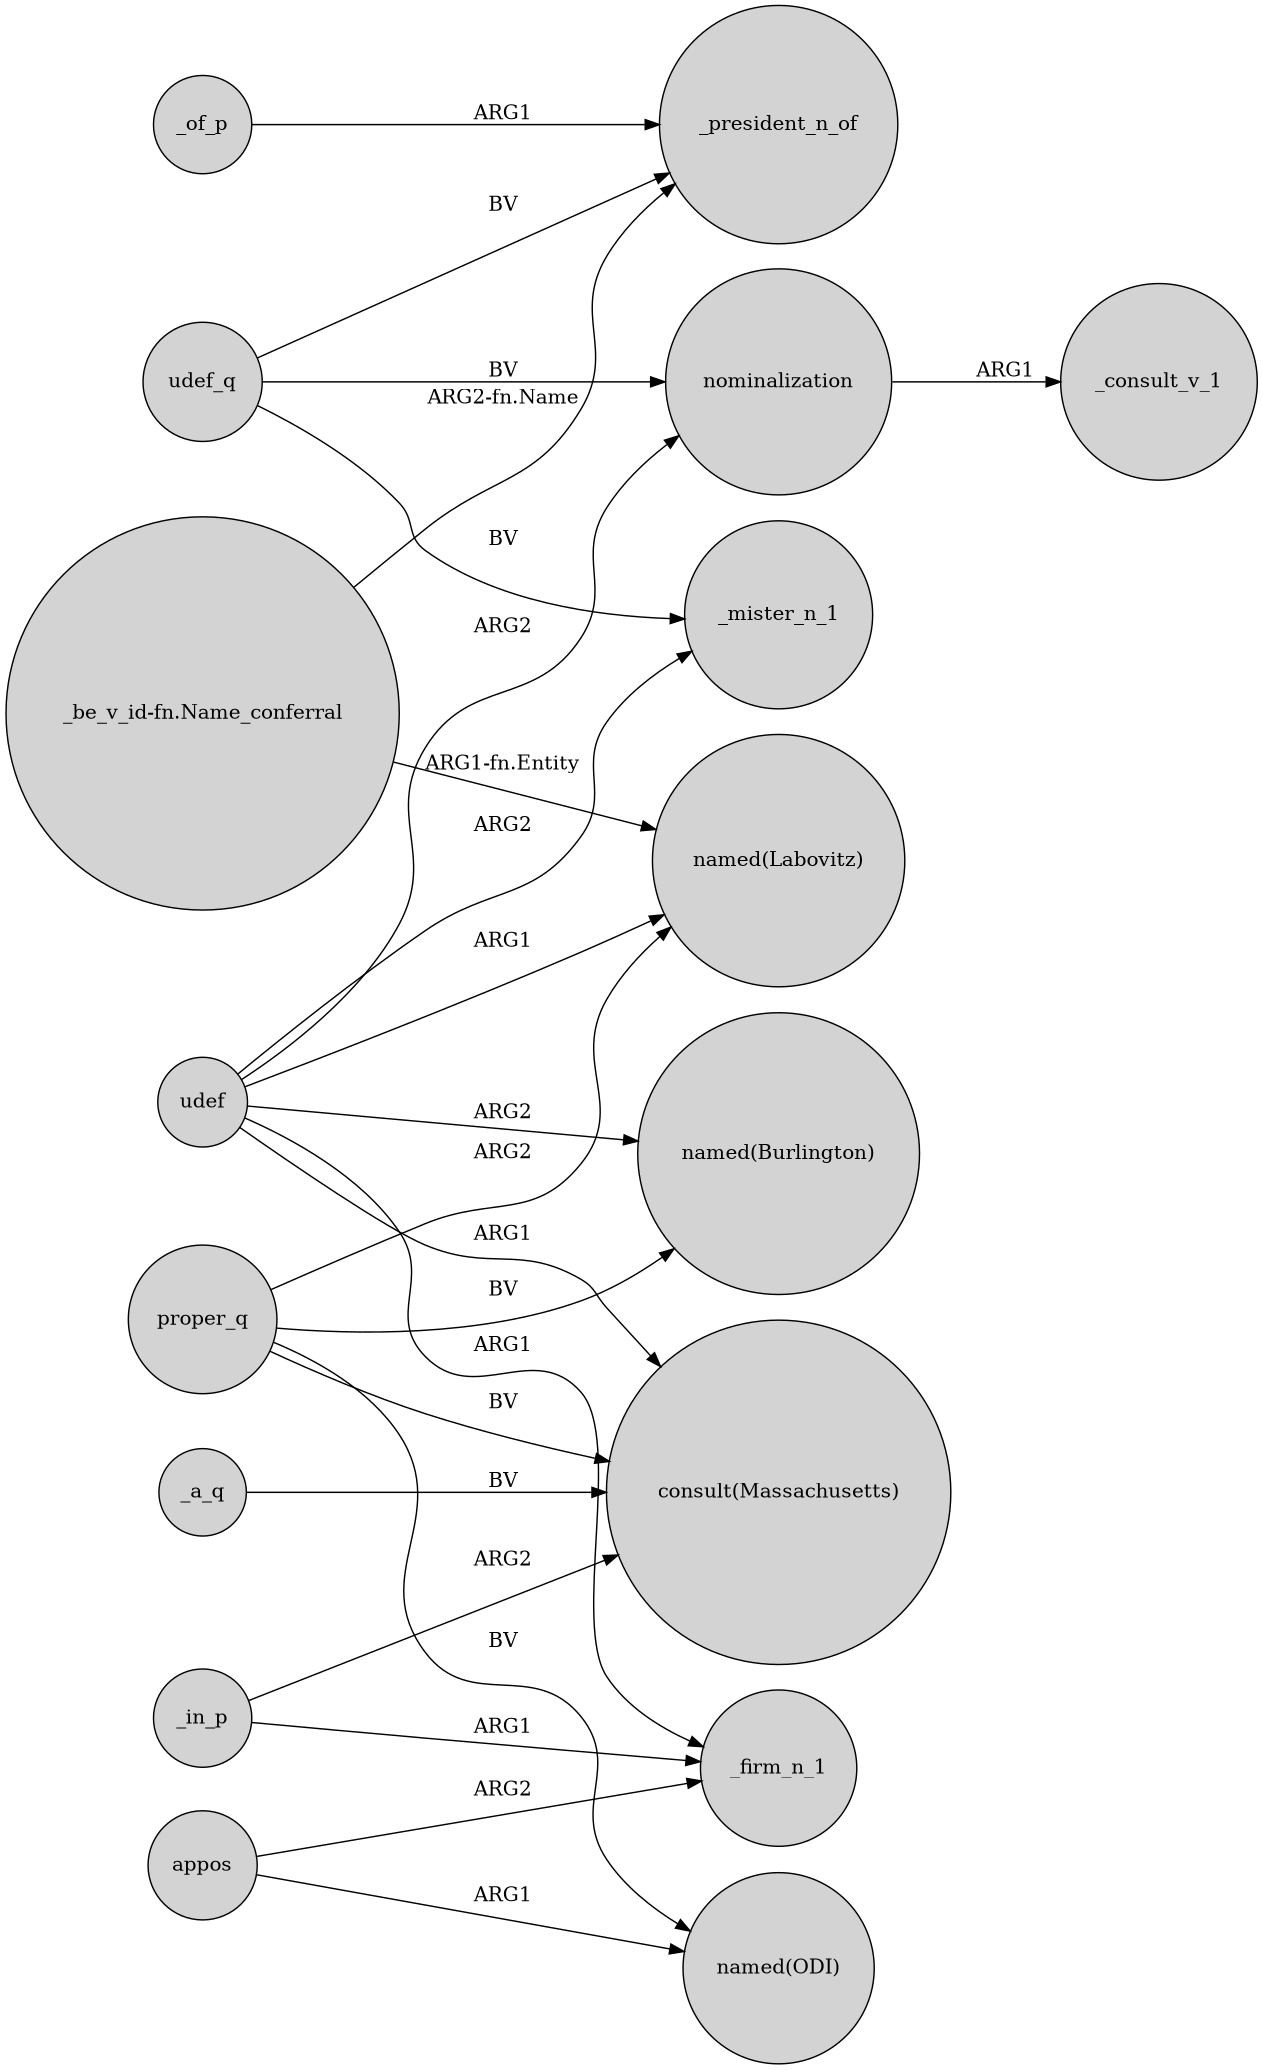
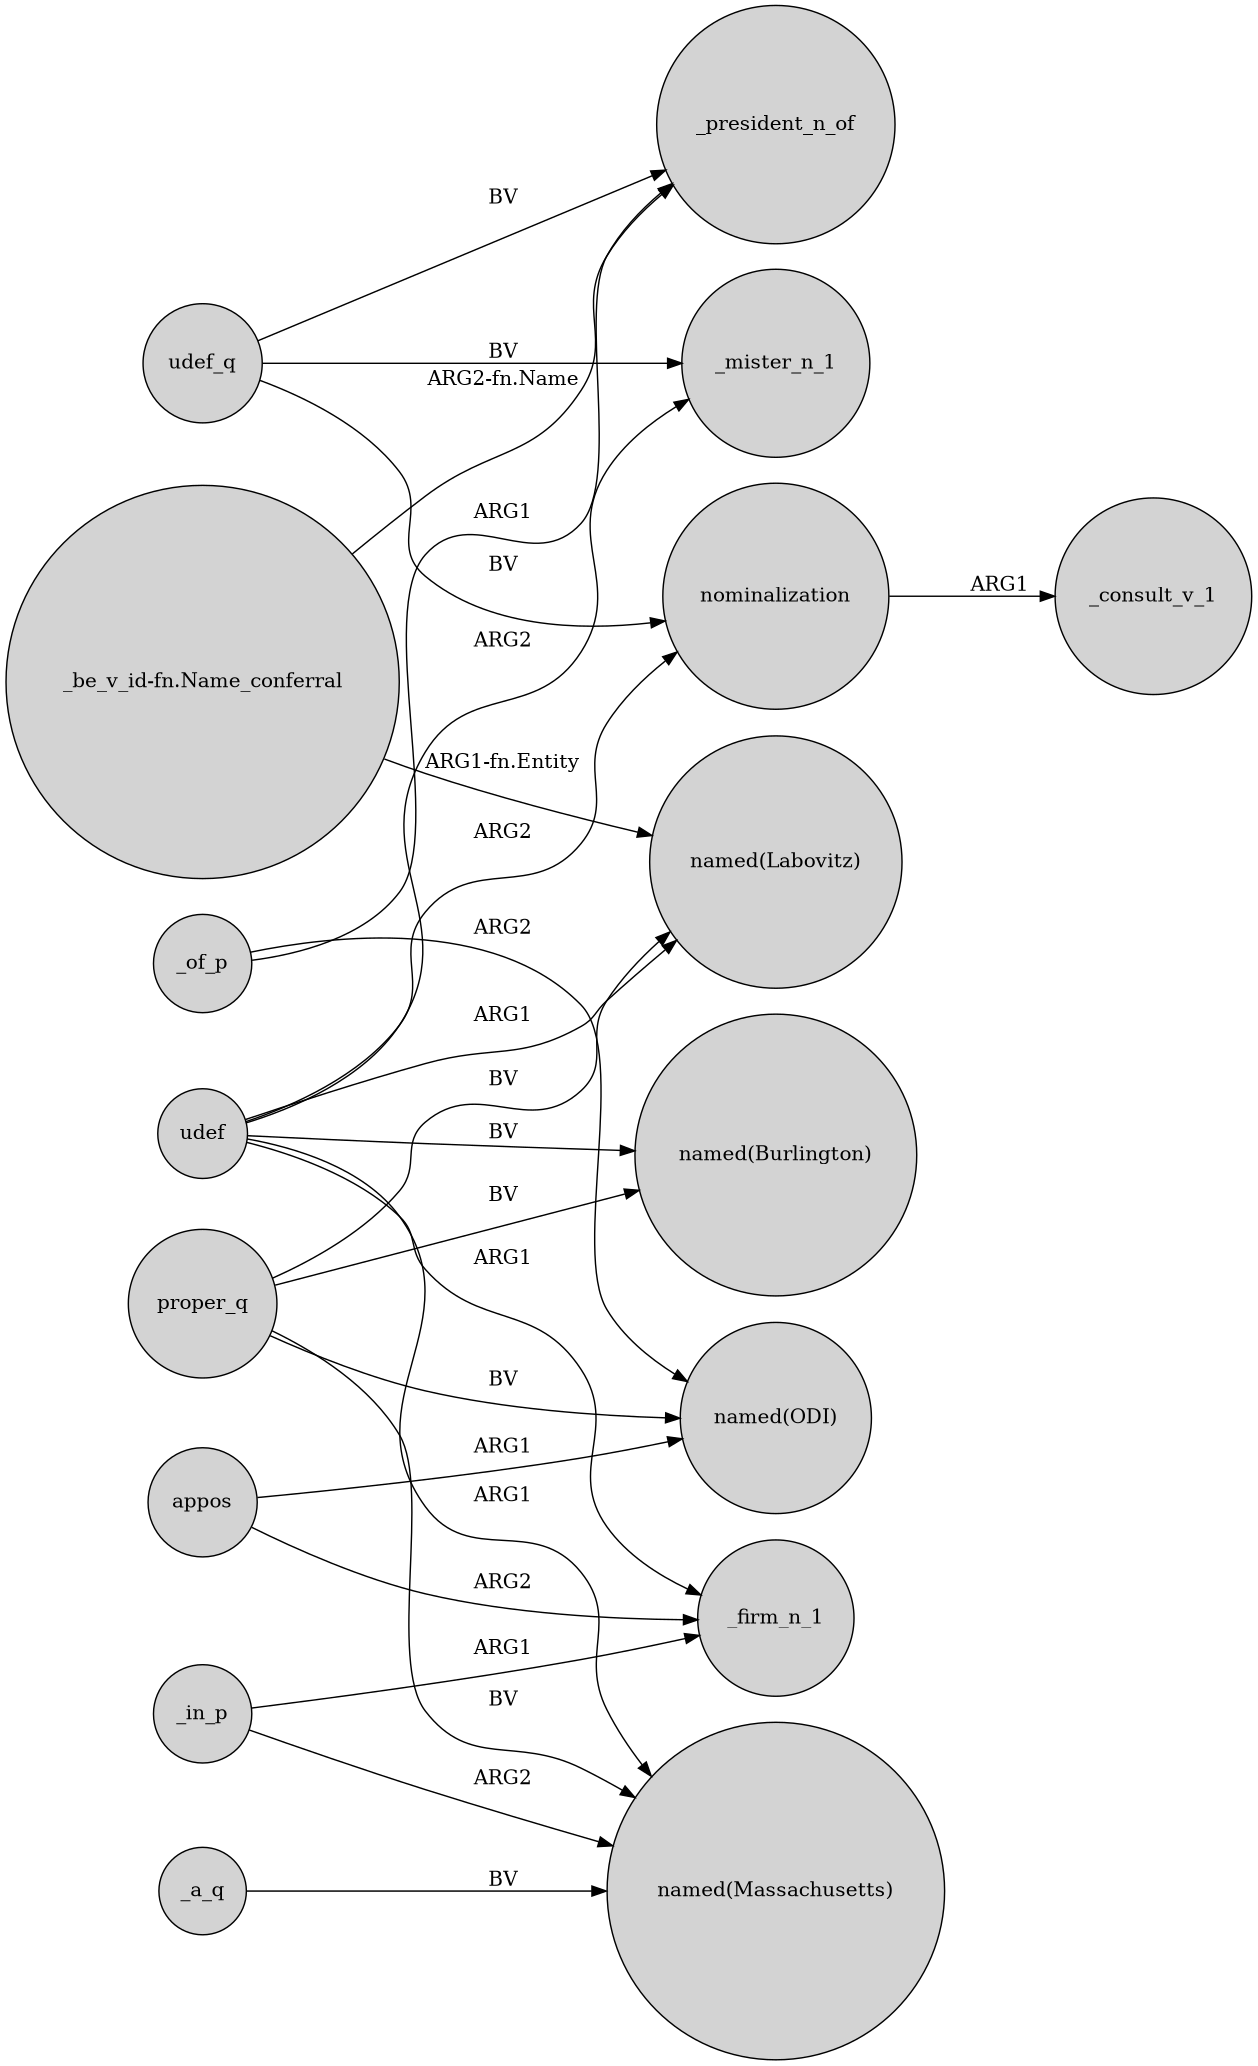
edge "_of_p" -> "named(ODI)": added, label "ARG2"
edge "udef" -> "named(Burlington)": label "ARG2" -> "BV"
edge "proper_q" -> "named(Labovitz)": label "ARG2" -> "BV"
node "consult(Massachusetts)": label "consult(Massachusetts)" -> "named(Massachusetts)"
